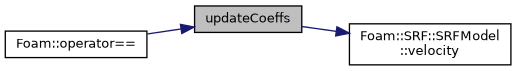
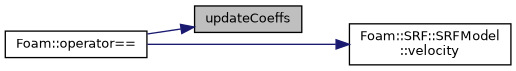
edge "updateCoeffs" -> "Foam::SRF::SRFModel ::velocity": now "Foam::operator==" -> "Foam::SRF::SRFModel ::velocity"
